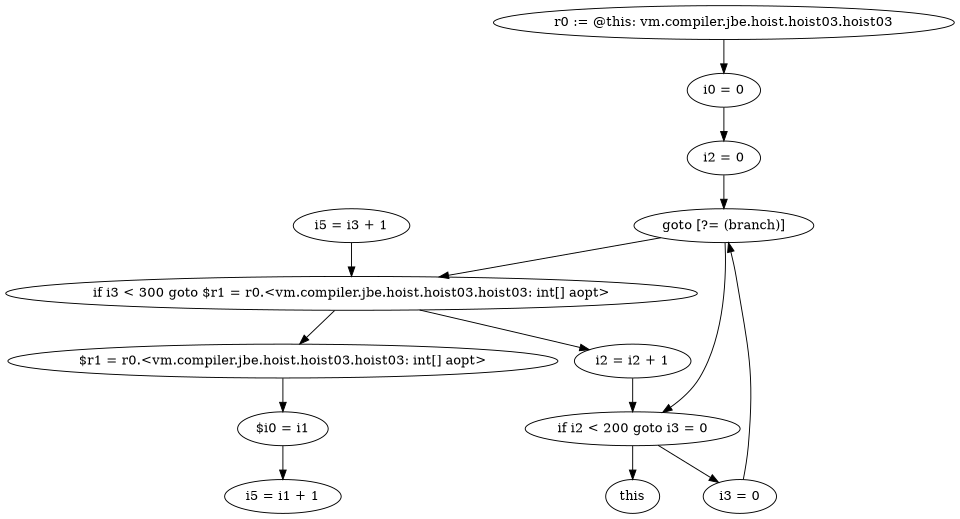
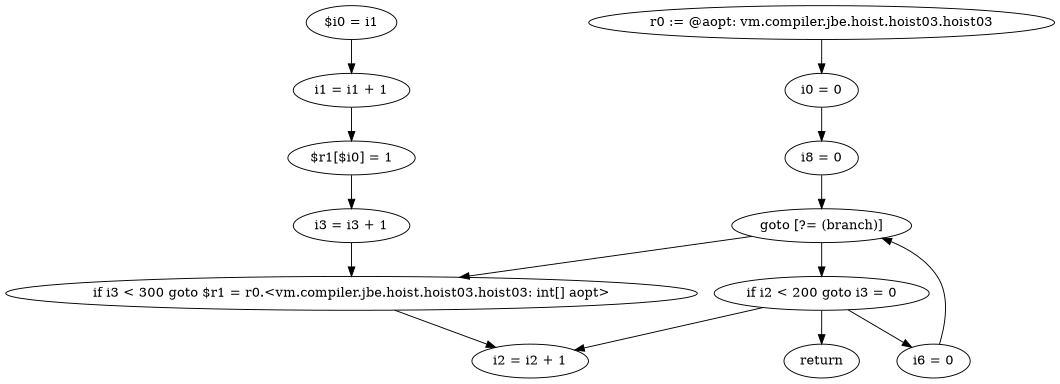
node "r0 := @this: vm.compiler.jbe.hoist.hoist03.hoist03": label "r0 := @this: vm.compiler.jbe.hoist.hoist03.hoist03" -> "r0 := @aopt: vm.compiler.jbe.hoist.hoist03.hoist03"
node "$r1[$i0] = 1": added
node "i2 = 0": label "i2 = 0" -> "i8 = 0"
node "i5 = i3 + 1": label "i5 = i3 + 1" -> "i3 = i3 + 1"
node "$r1 = r0.<vm.compiler.jbe.hoist.hoist03.hoist03: int[] aopt>": removed
edge "i2 = i2 + 1" -> "if i2 < 200 goto i3 = 0": reversed
node "i5 = i1 + 1": label "i5 = i1 + 1" -> "i1 = i1 + 1"
node "this": label "this" -> "return"
node "i3 = 0": label "i3 = 0" -> "i6 = 0"
